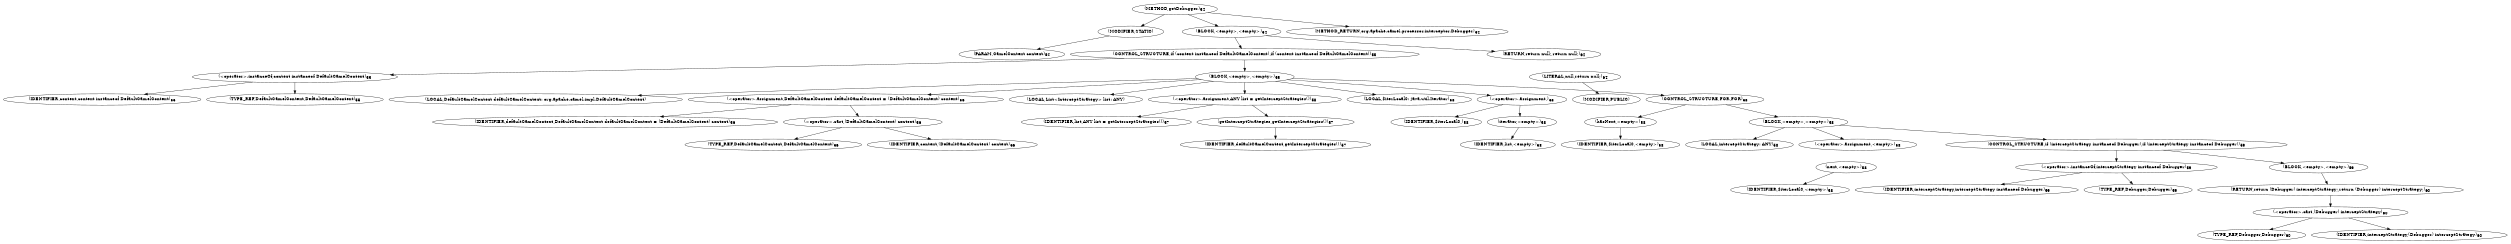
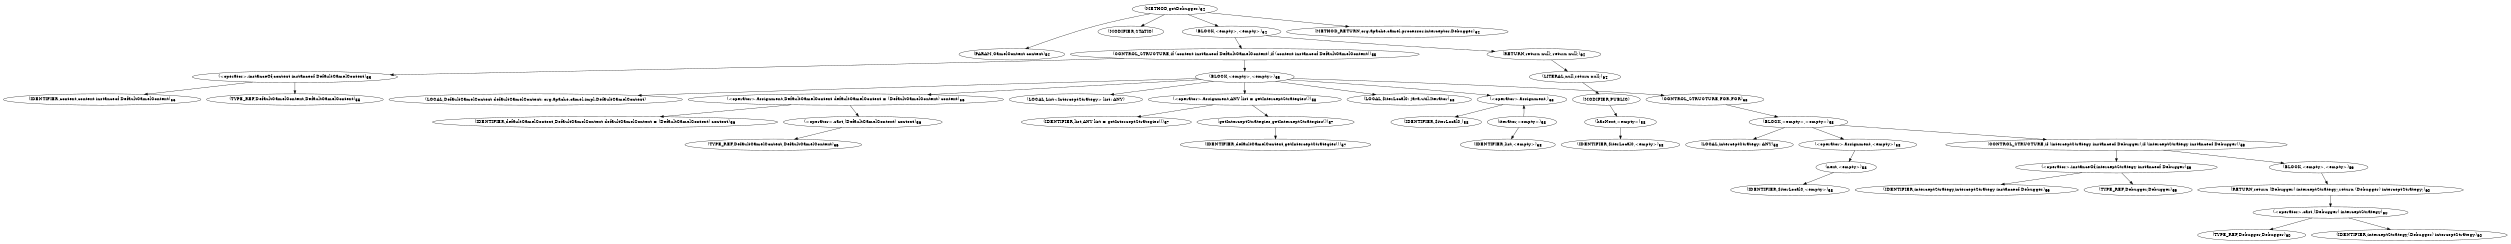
edge "(MODIFIER,STATIC)" -> "(PARAM,CamelContext context)": now "(METHOD,getDebugger)" -> "(PARAM,CamelContext context)"
edge "(RETURN,return null;,return null;)" -> "(LITERAL,null,return null;)": added
edge "(<operator>.assignment,)" -> "(iterator,<empty>)": reversed
edge "(CONTROL_STRUCTURE,FOR,FOR)" -> "(hasNext,<empty>)": now "(MODIFIER,PUBLIC)" -> "(hasNext,<empty>)"
node "(IDENTIFIER,context,(DefaultCamelContext) context)": removed
edge "(<operator>.assignment,<empty>)" -> "(next,<empty>)": added
